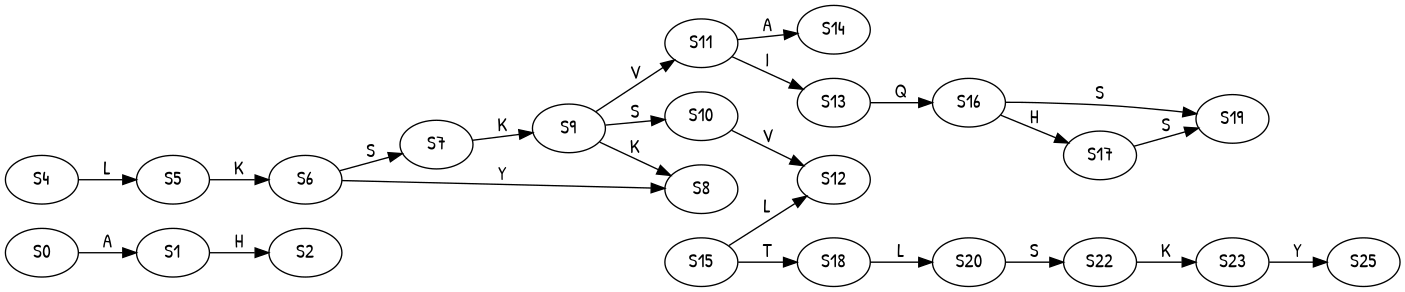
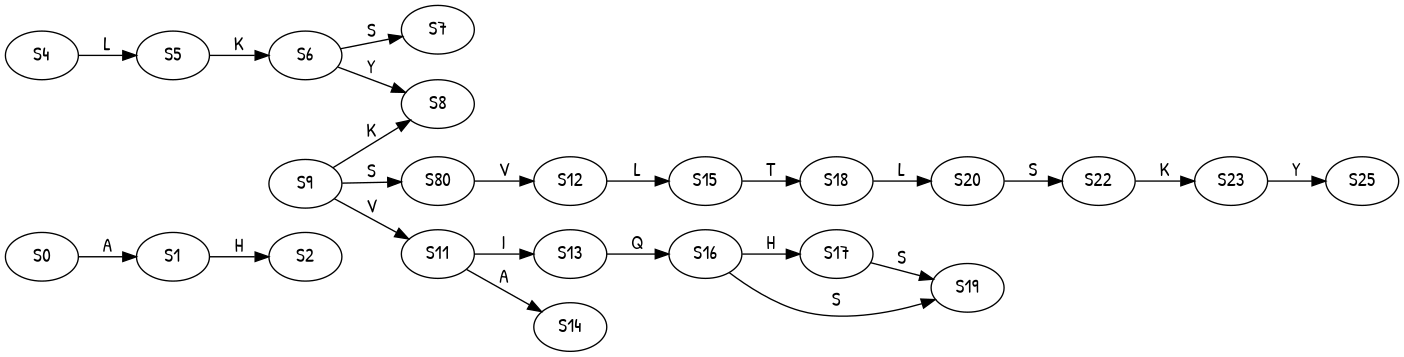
node "S10": label "S10" -> "S80"
edge "S7" -> "S9": removed, label "K"
edge "S15" -> "S12": reversed
